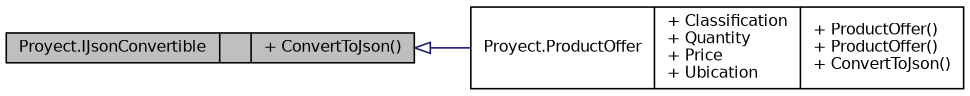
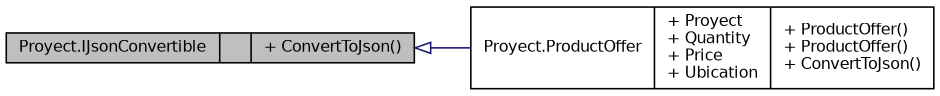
node "Proyect.ProductOffer": text "+ Classification" -> "+ Proyect"
